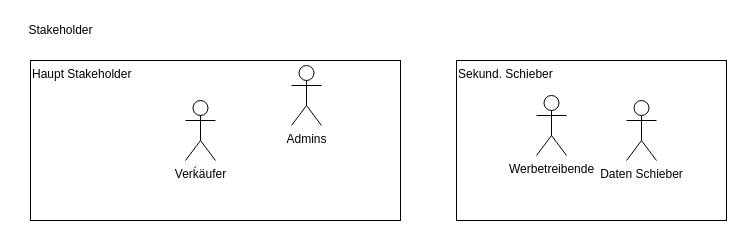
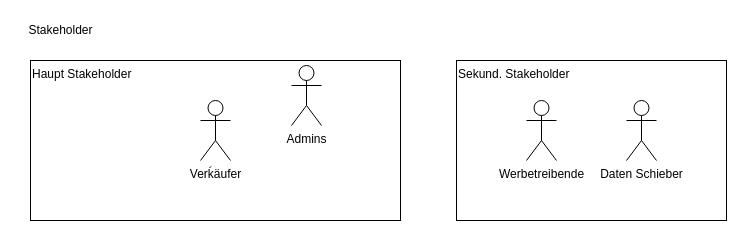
node "Sekund. Schieber": label "Sekund. Schieber" -> "Sekund. Stakeholder"
node "Werbetreibende": moved (552, 126) -> (542, 131)
node "Verḱäufer": moved (201, 131) -> (216, 131)
